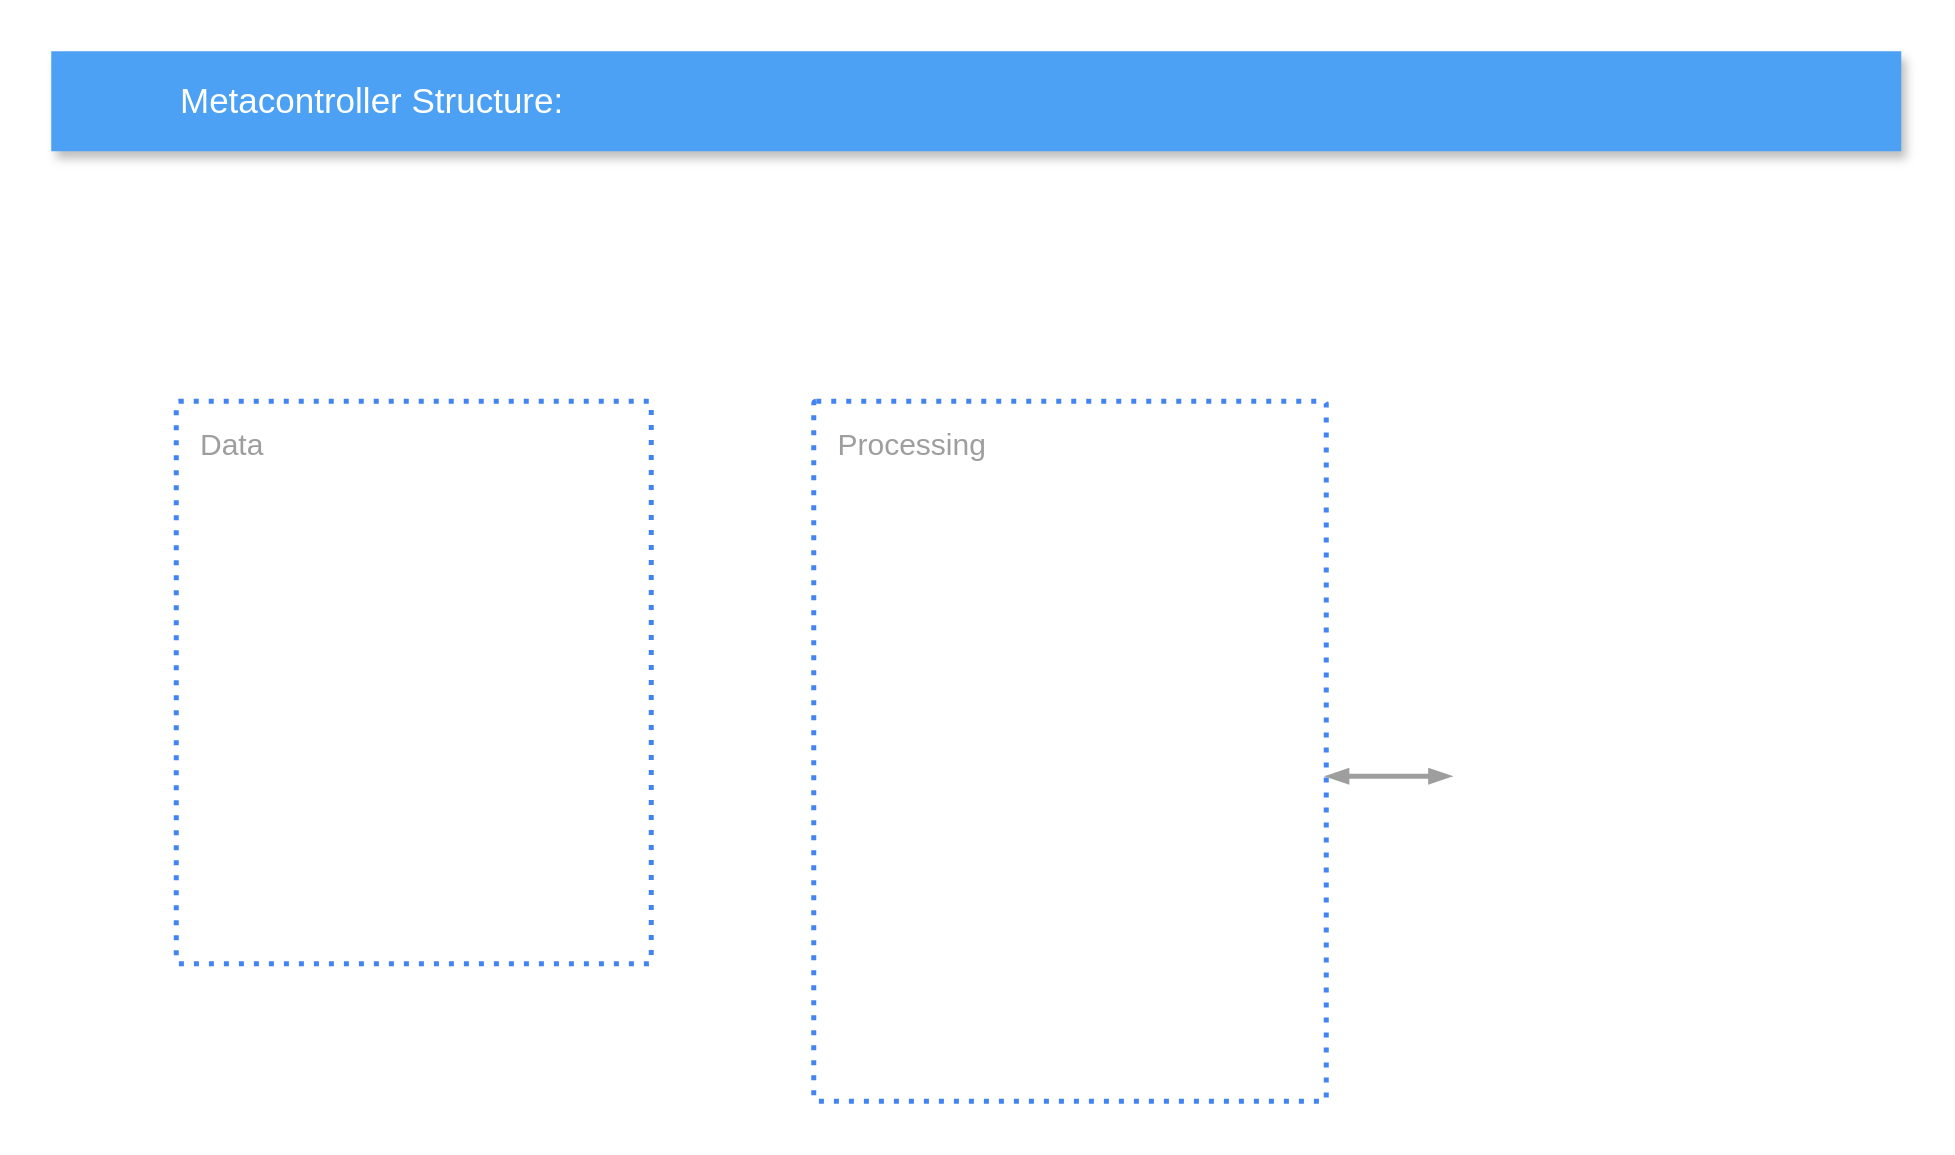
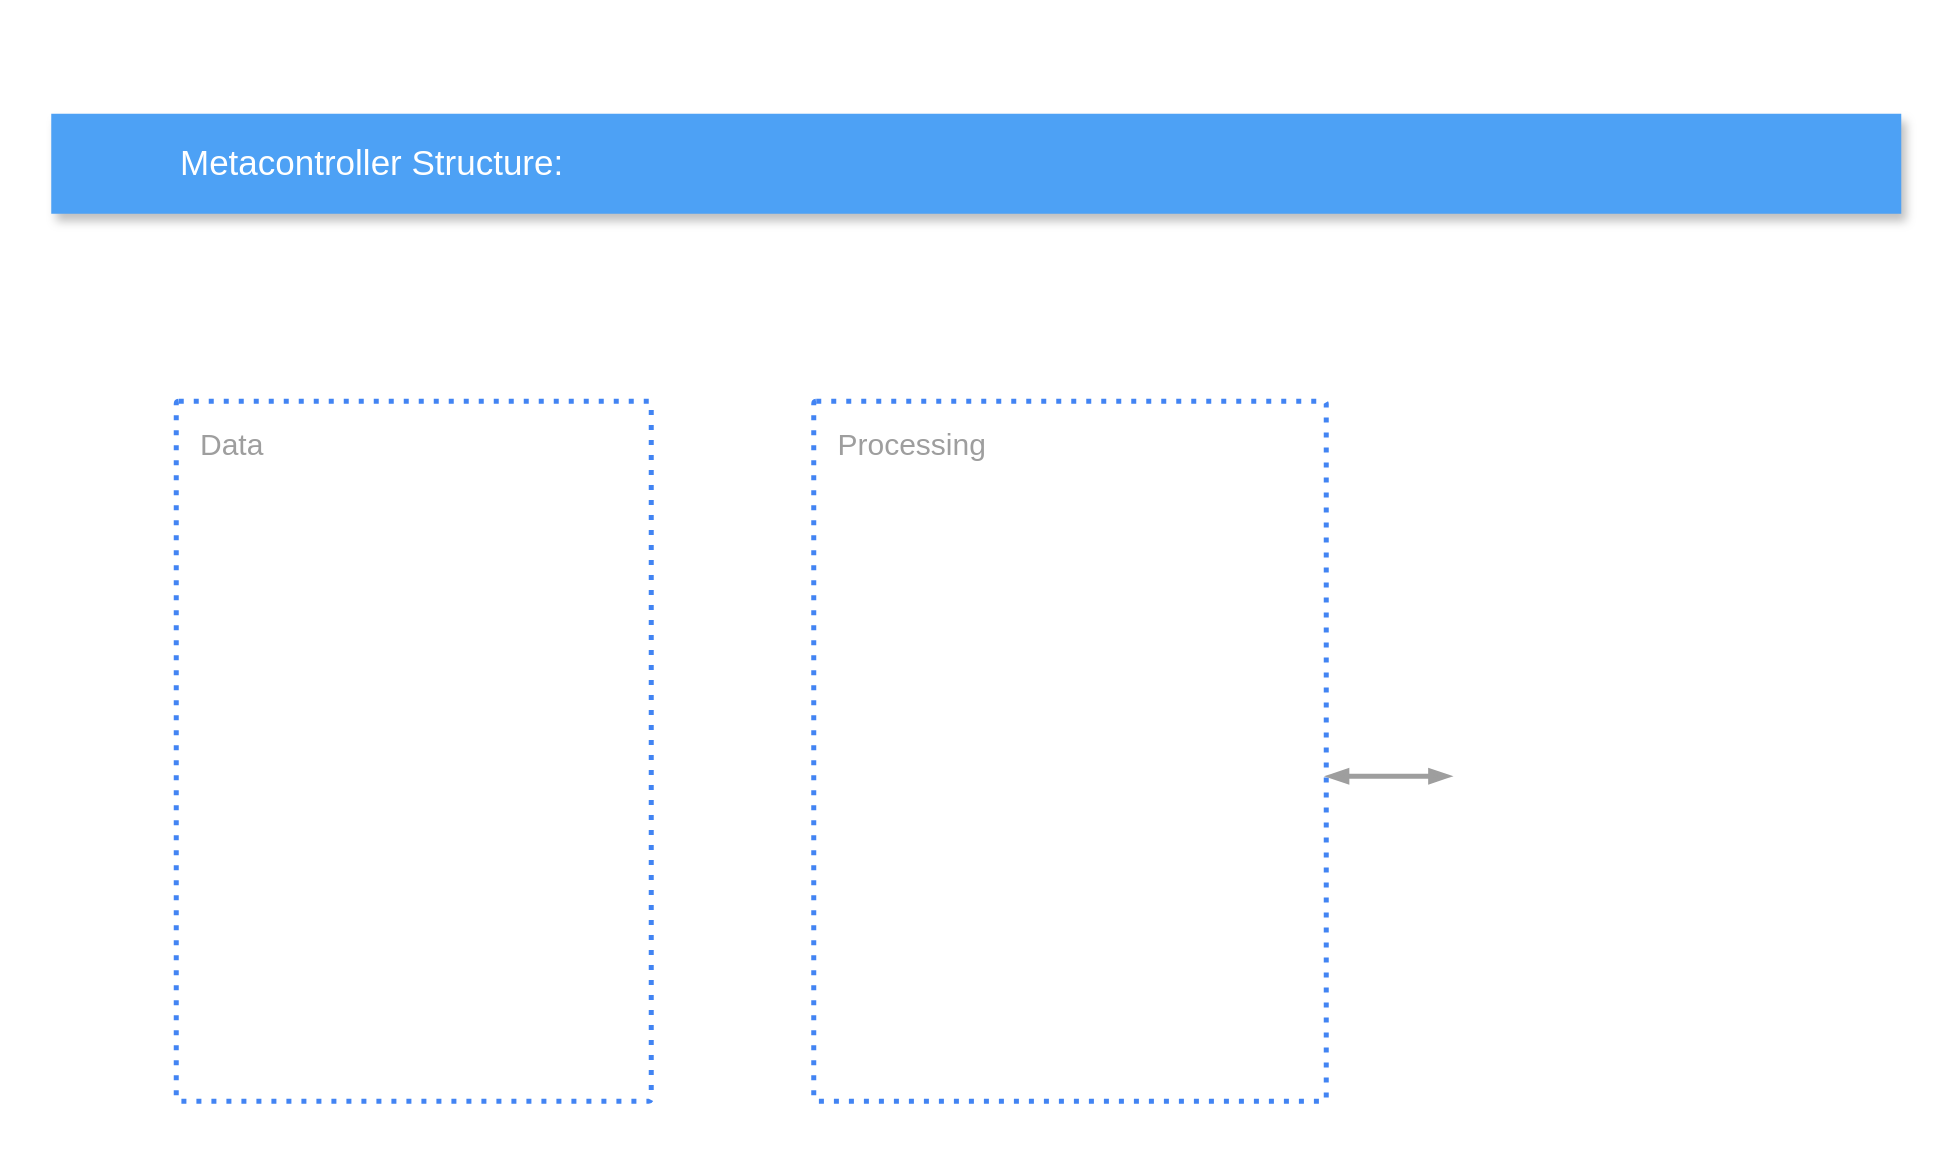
node "Metacontroller Structure:": moved (976, 101) -> (976, 164)
node "Data": size 475x563 -> 475x700
